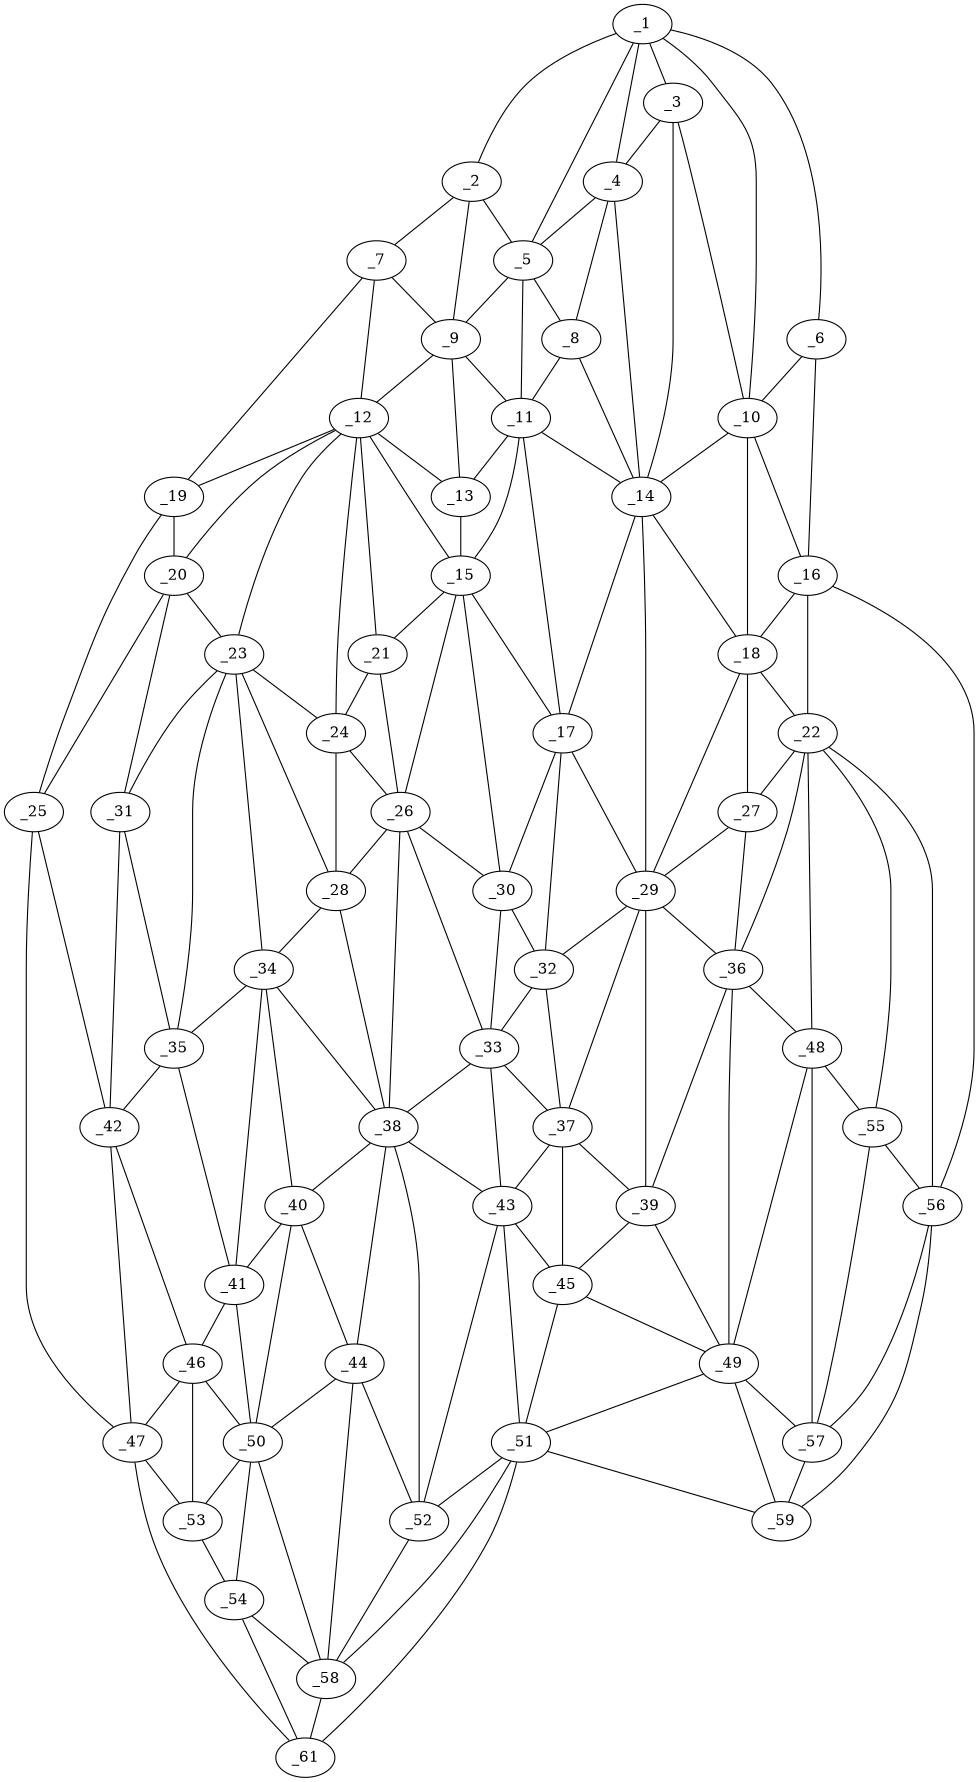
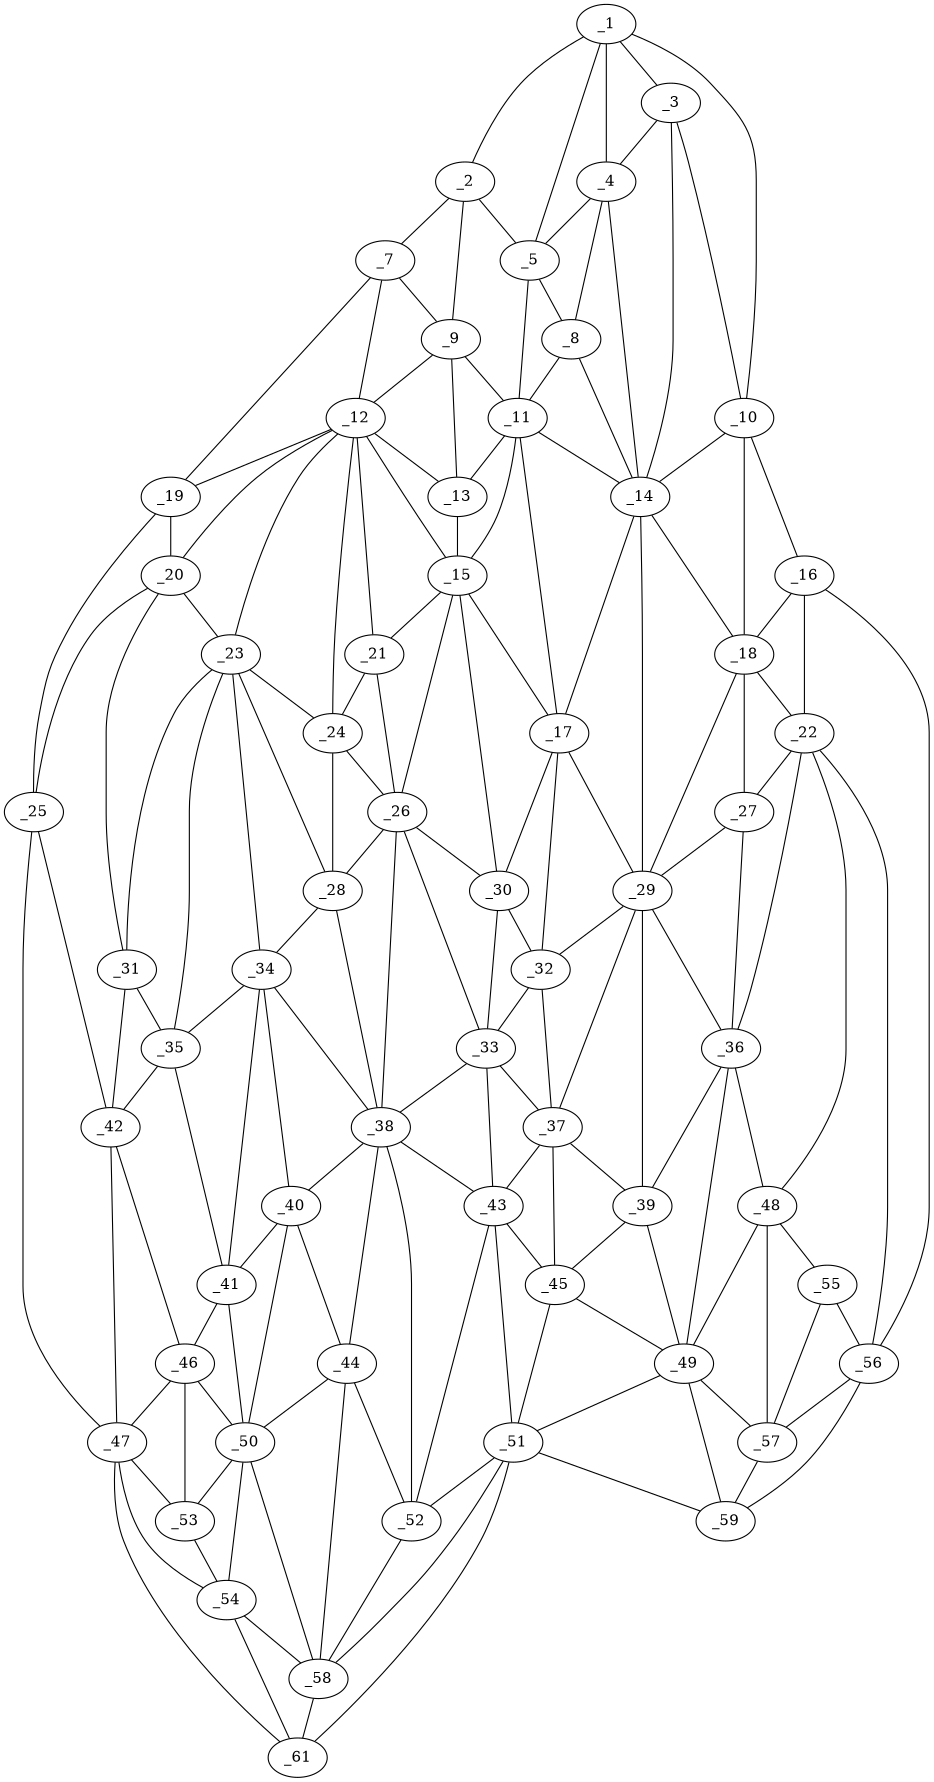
edge "_5" -- "_9": removed
node "_6": removed
edge "_22" -- "_55": removed
edge "_47" -- "_54": added
